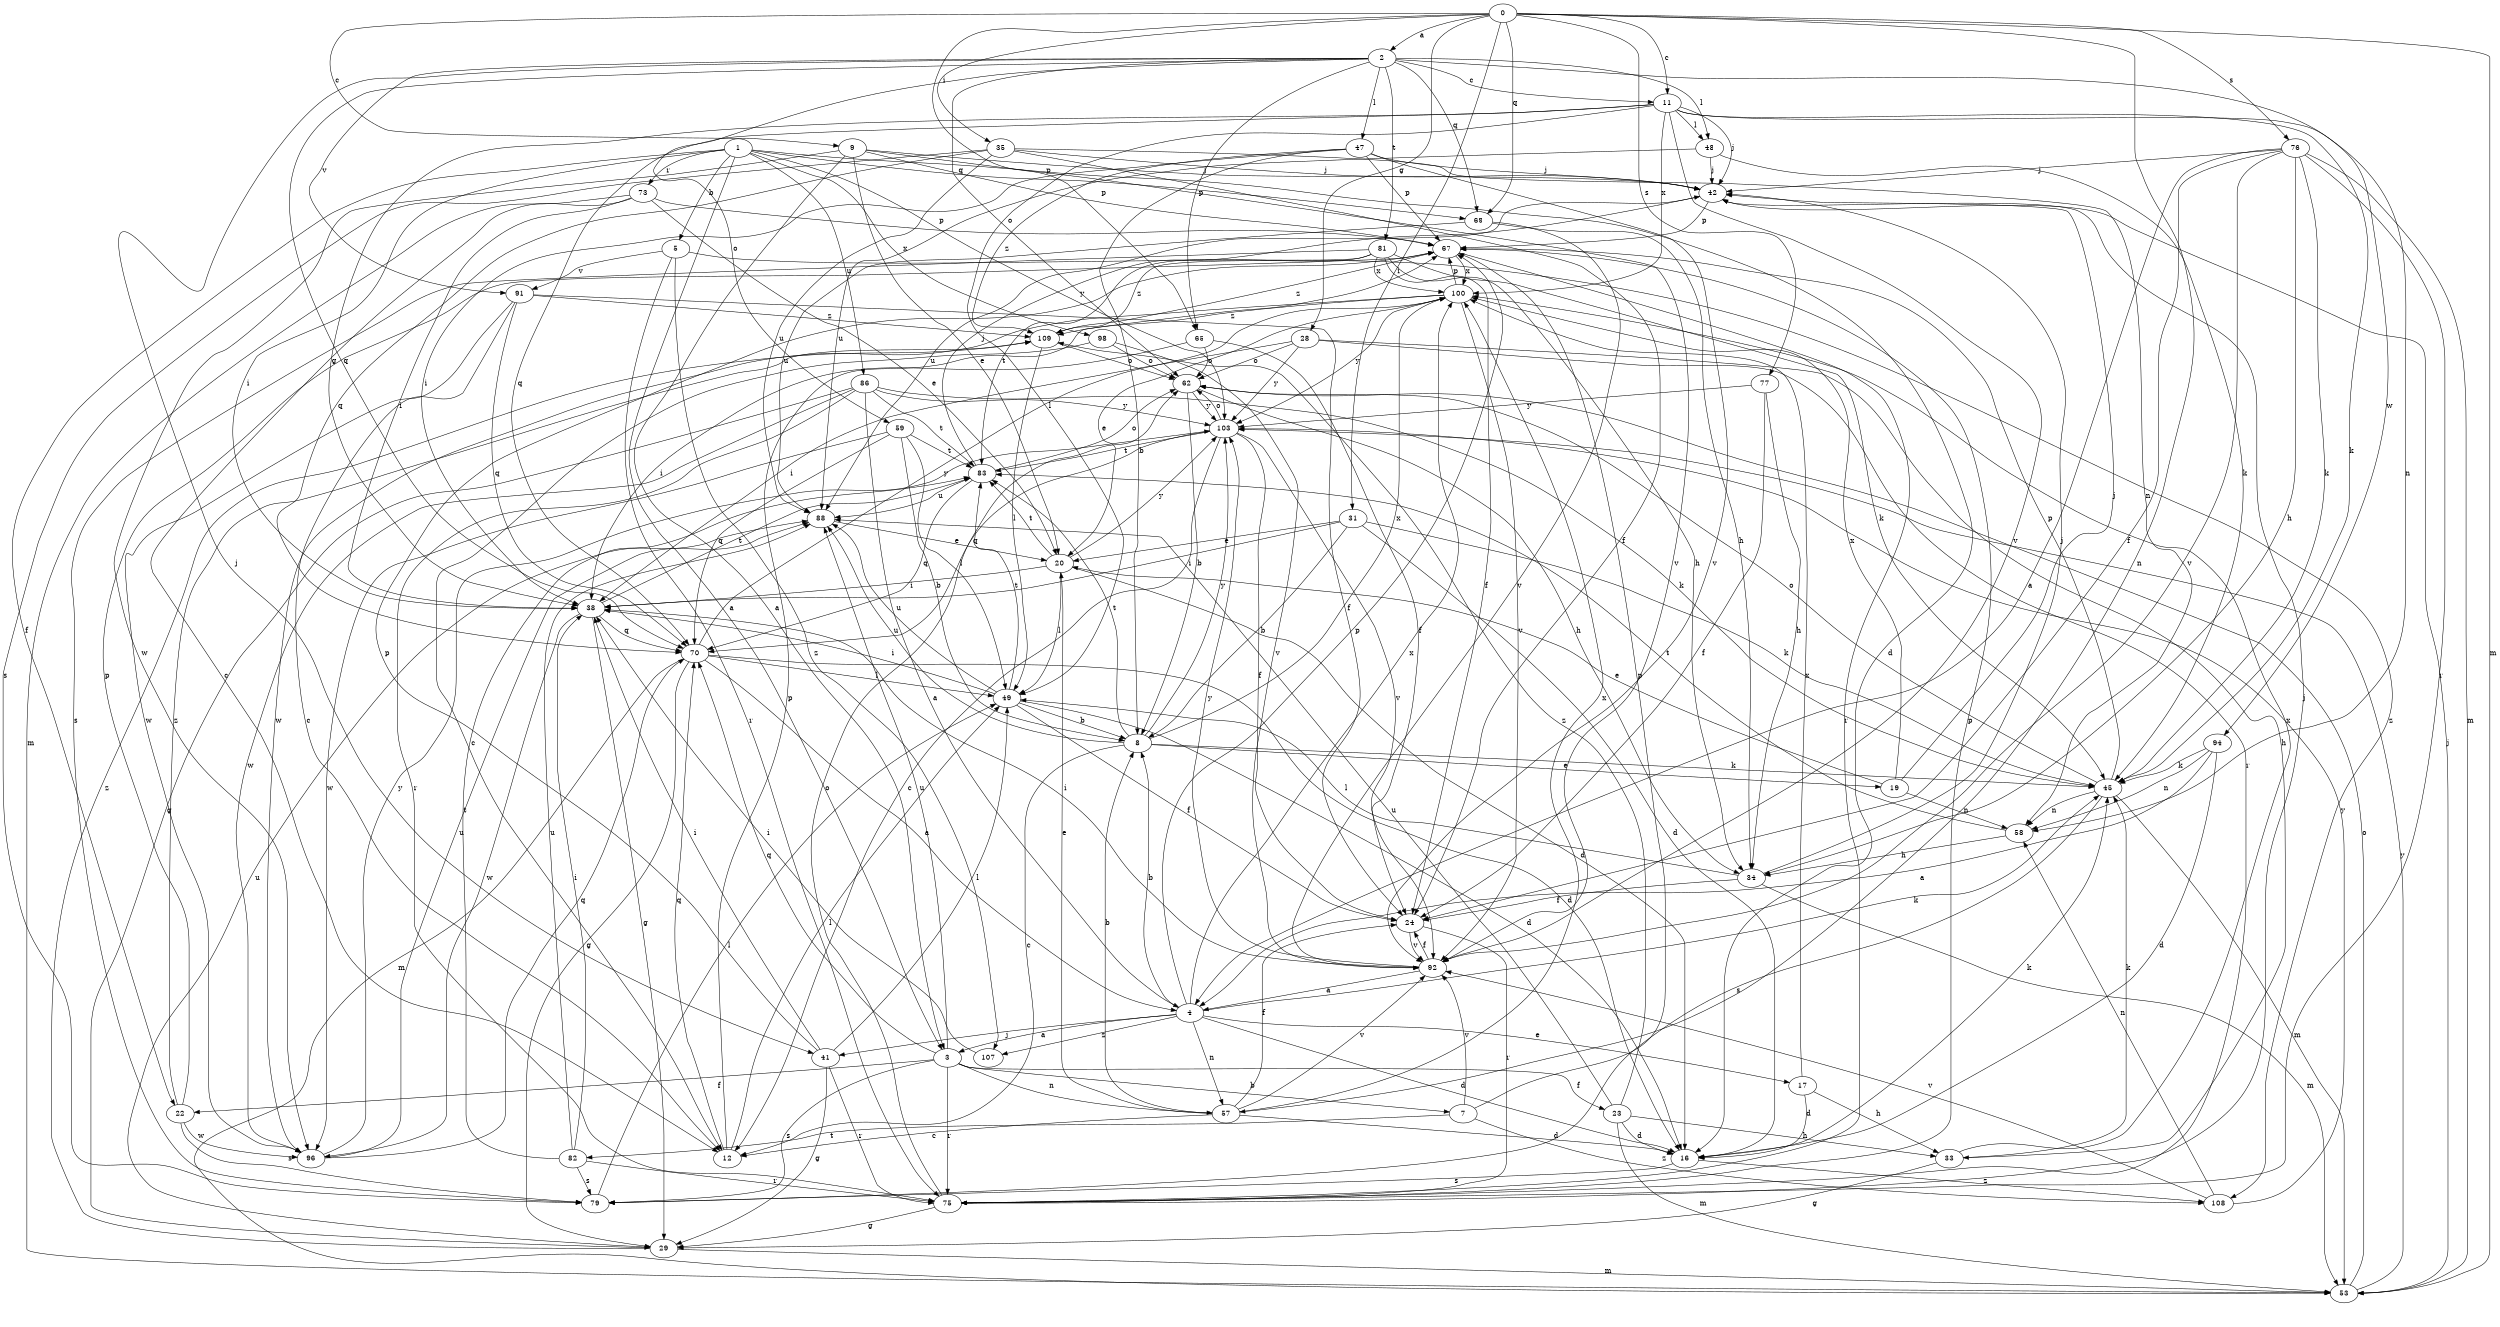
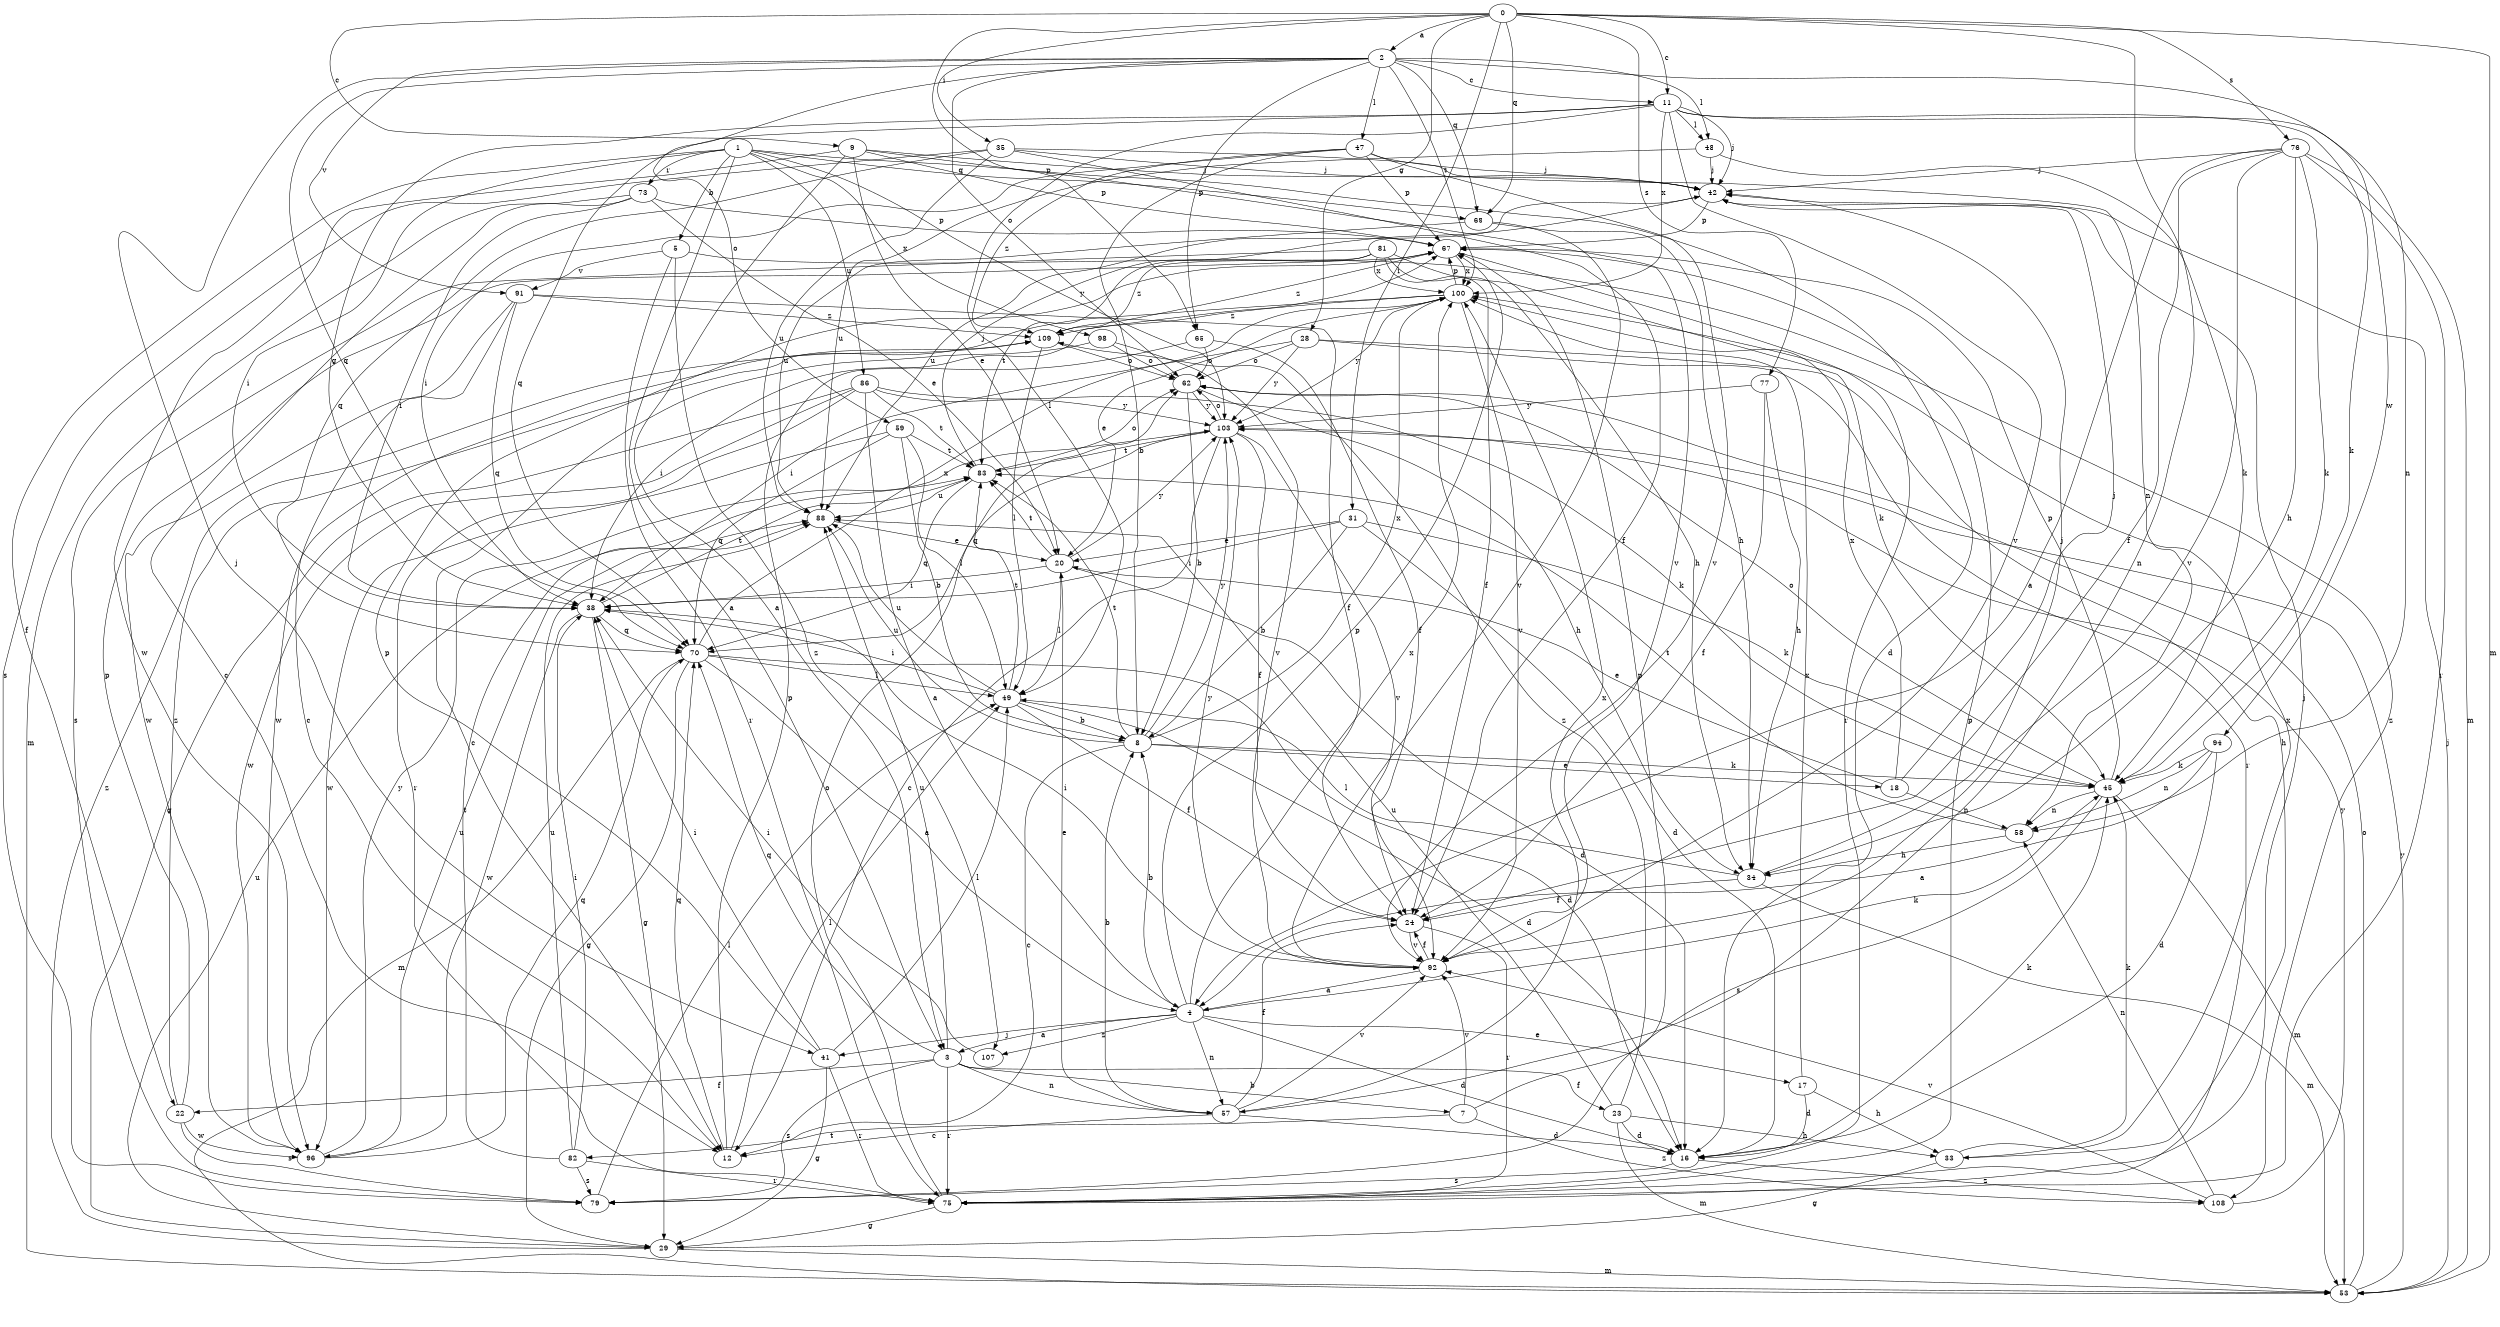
edge "2" -> "81": now "2" -> "100"
edge "70" -> "100": label "y" -> "x"
node "19": label "19" -> "18"
